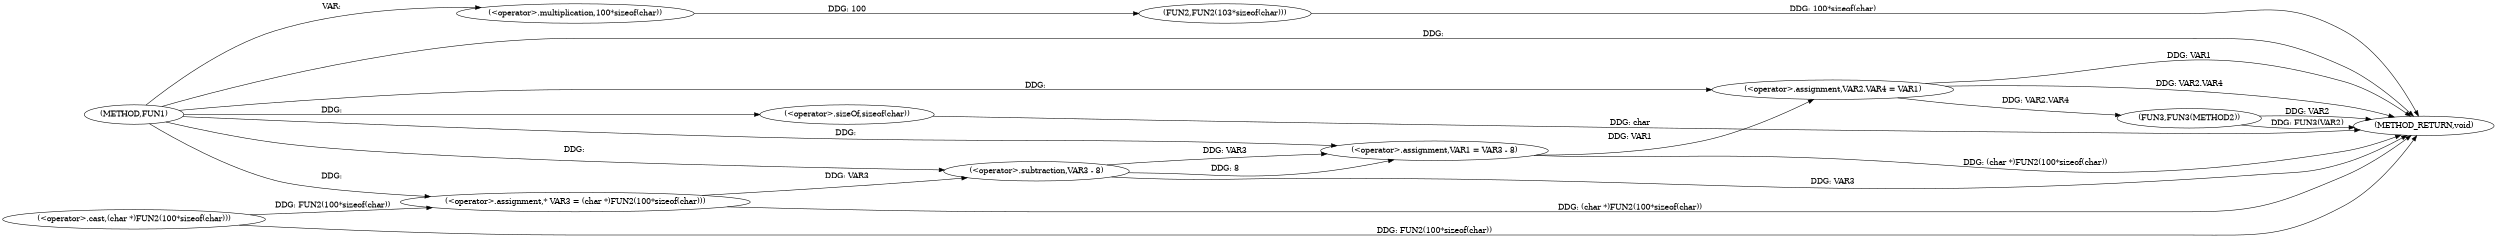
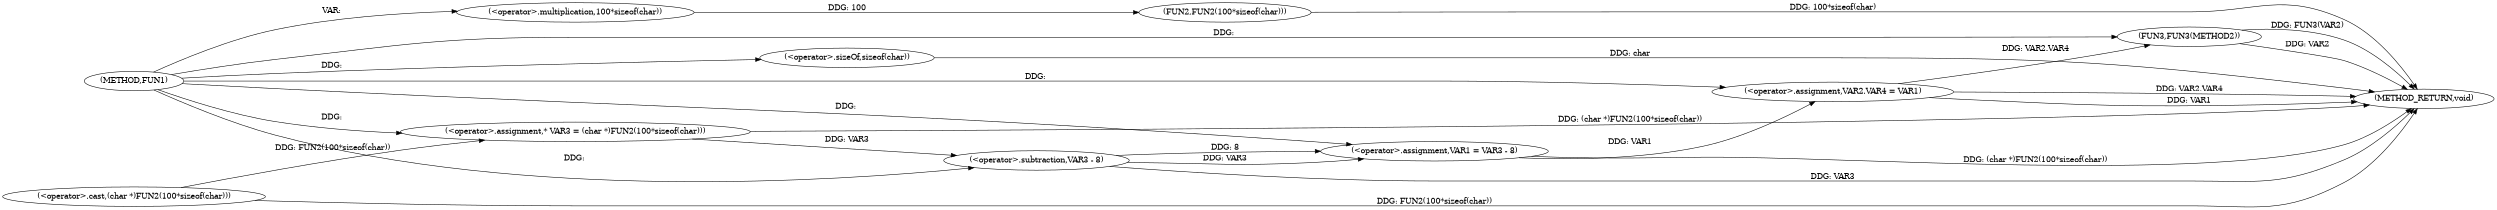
node "(FUN2,FUN2(103*sizeof(char)))": label "(FUN2,FUN2(103*sizeof(char)))" -> "(FUN2,FUN2(100*sizeof(char)))"
edge "(METHOD,FUN1)" -> "(METHOD_RETURN,void)": now "(METHOD,FUN1)" -> "(FUN3,FUN3(METHOD2))"
